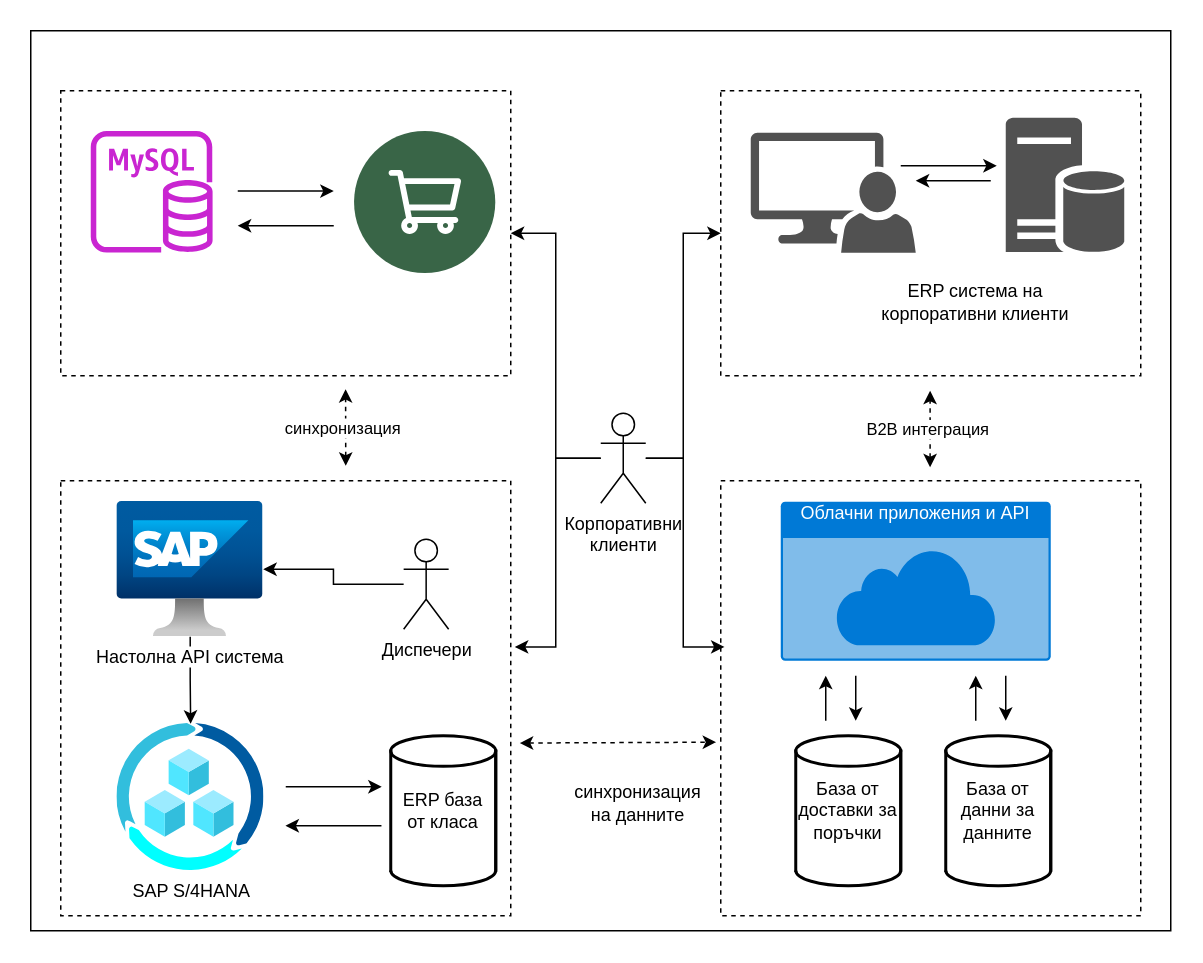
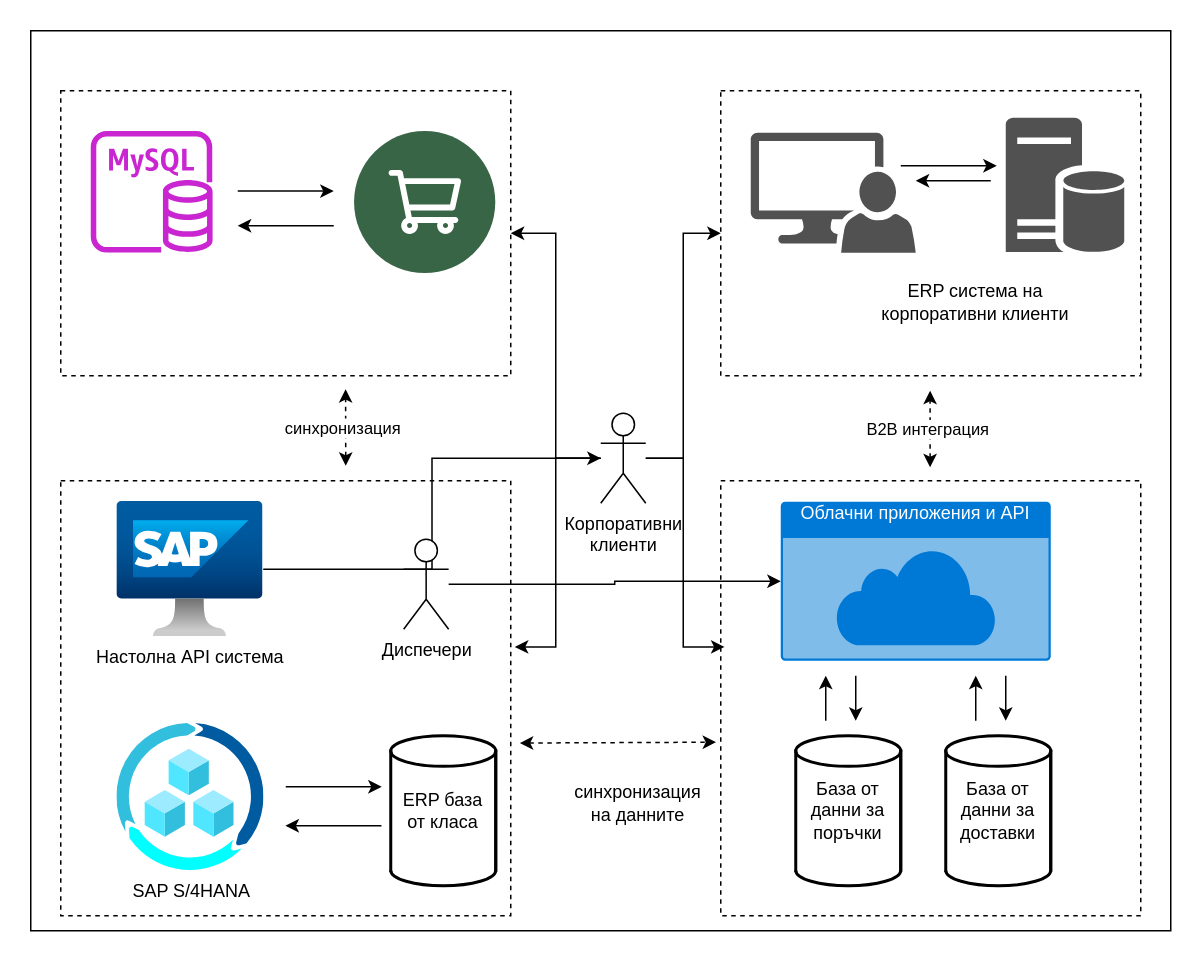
edge "Диспечери" -> "Настолна API система": now "Диспечери" -> "Облачни приложения и API"
edge "Настолна API система" -> "SAP S/4HANA": now "Настолна API система" -> "Корпоративни клиенти"
node "База от доставки за поръчки": label "База от доставки за поръчки" -> "База от данни за поръчки"
node "База от данни за данните": label "База от данни за данните" -> "База от данни за доставки"
